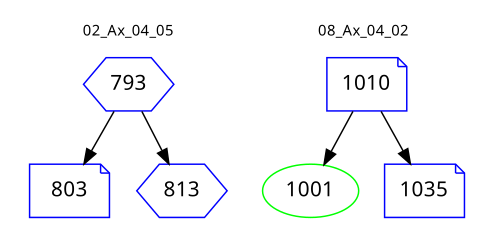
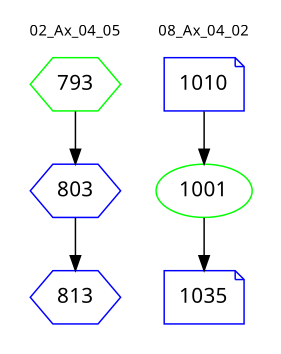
node "793": color blue -> green
edge "793" -> "813": now "803" -> "813"
edge "1010" -> "1035": now "1001" -> "1035"
node "803": shape note -> hexagon
